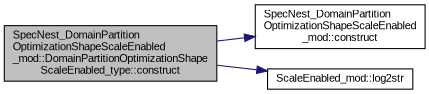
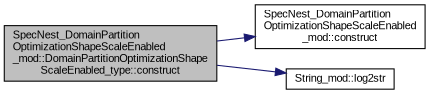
node "ScaleEnabled_mod::log2str": label "ScaleEnabled_mod::log2str" -> "String_mod::log2str"
